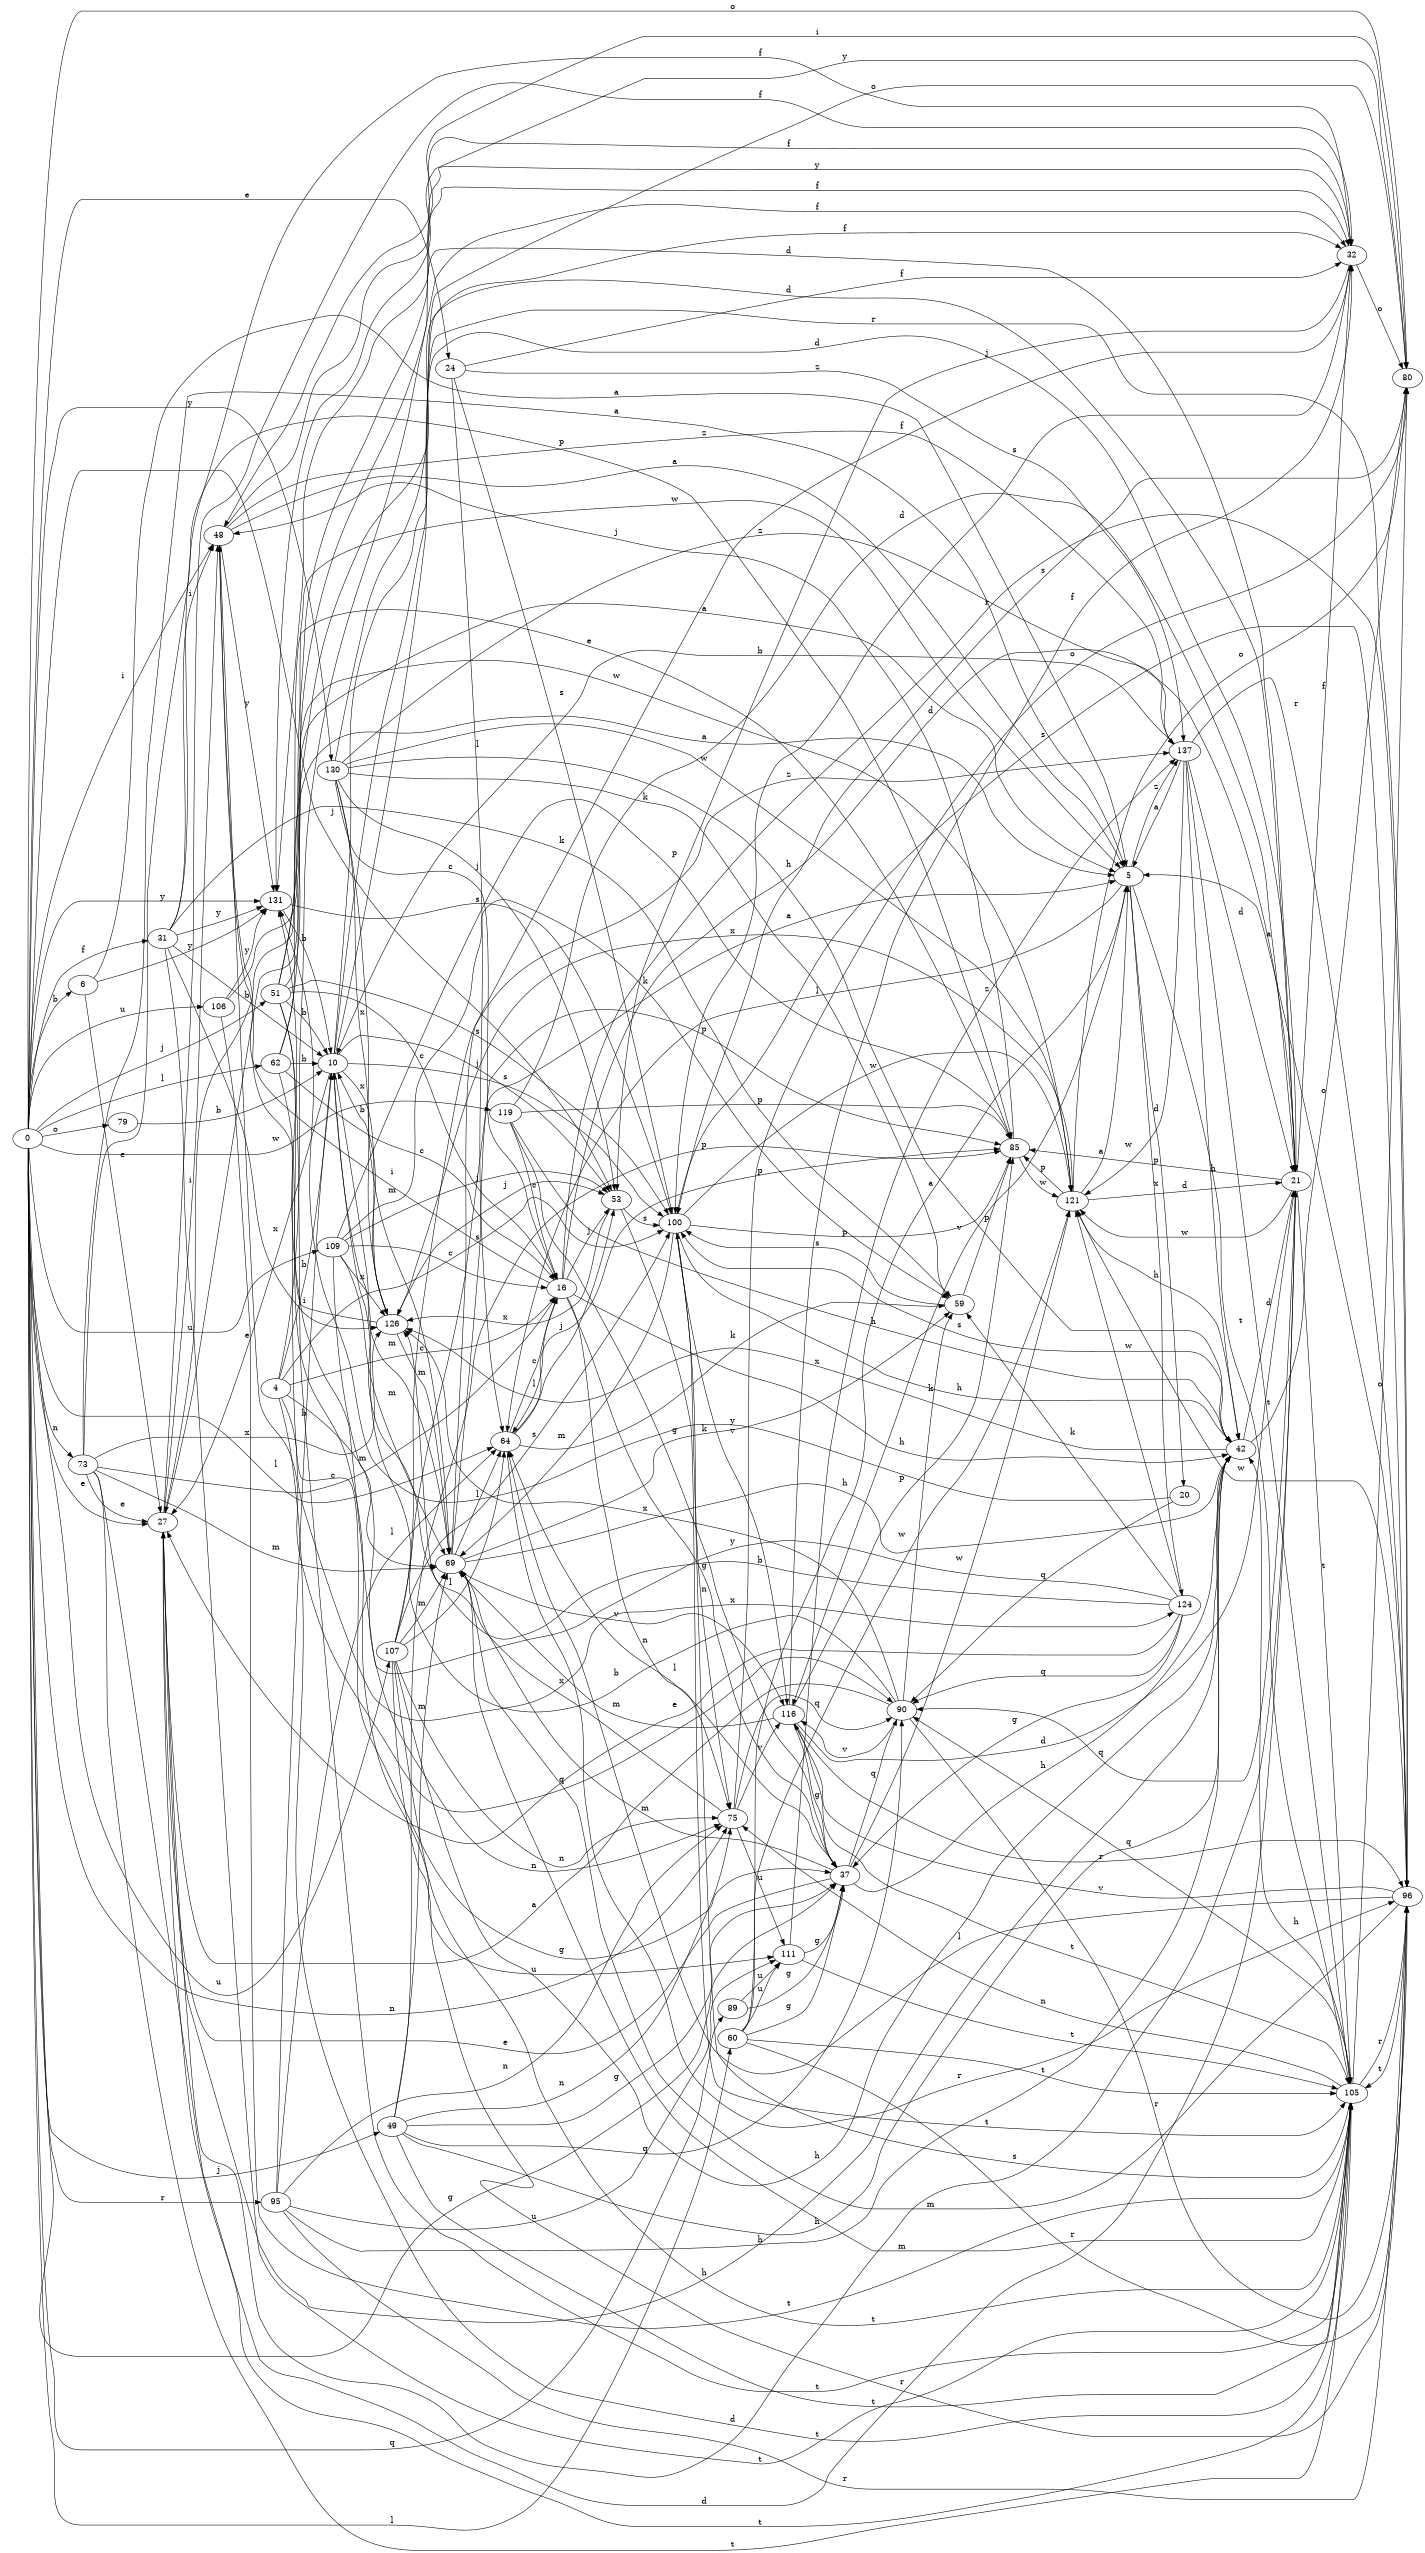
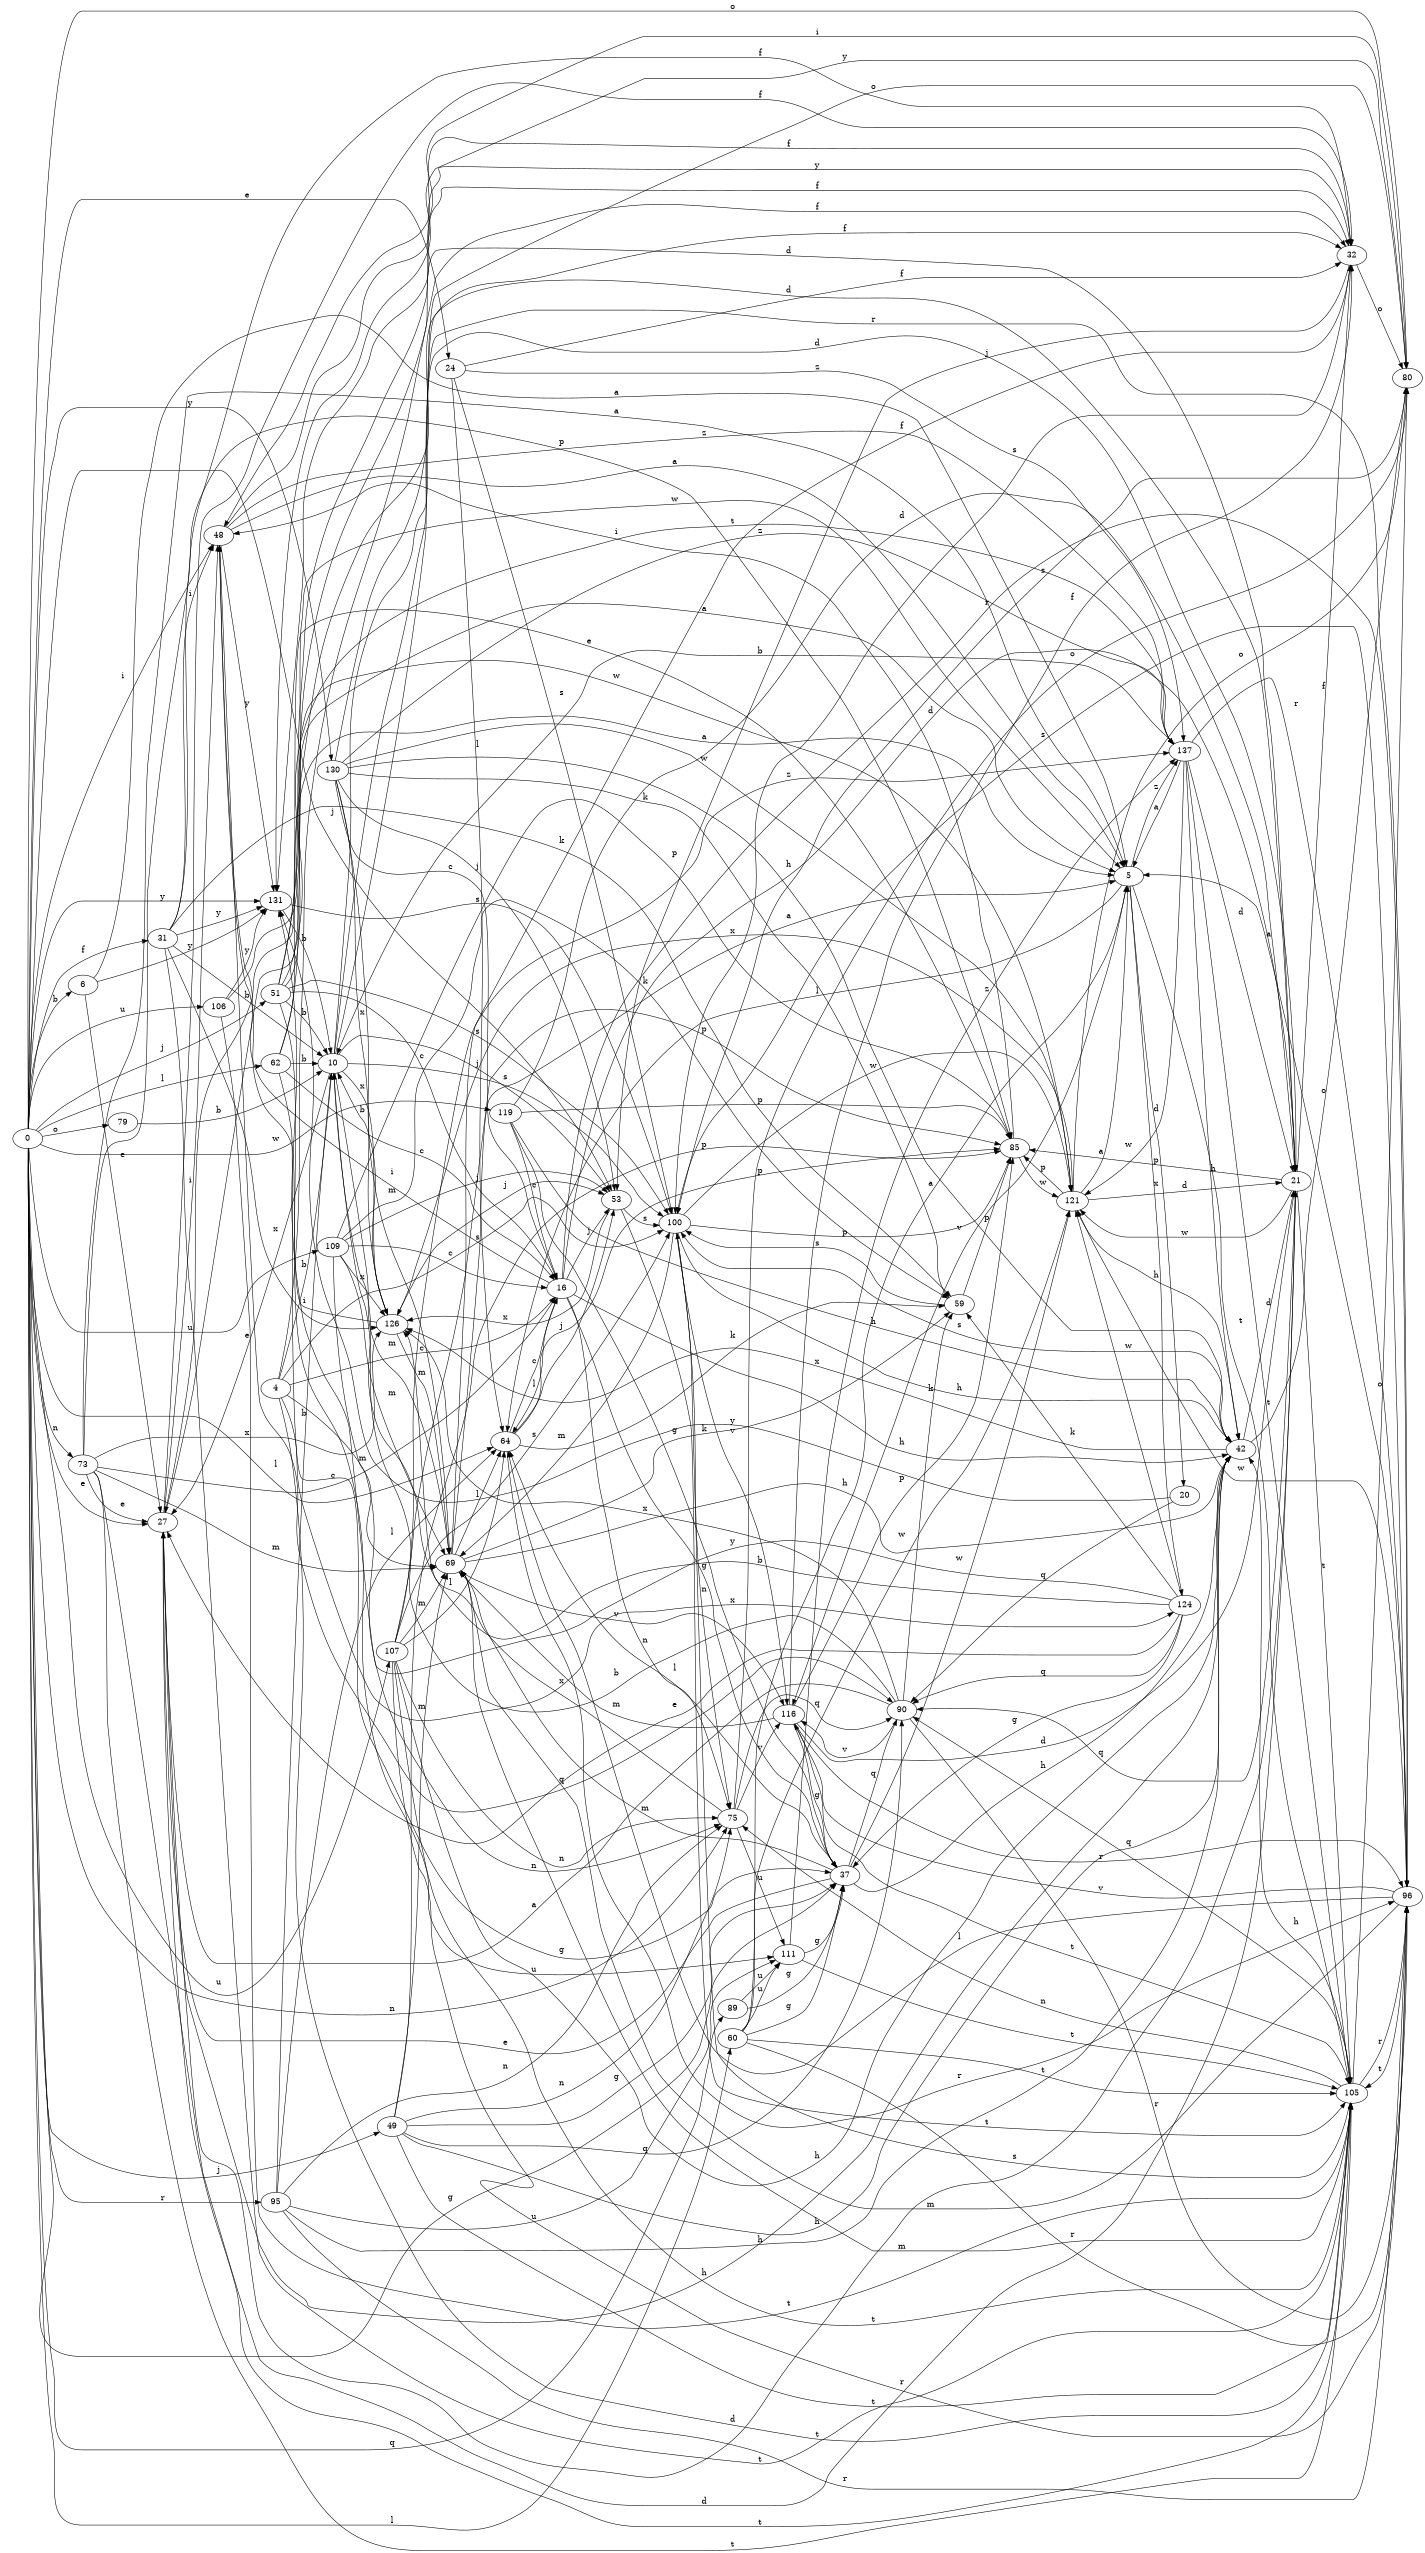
edge "85" -> "48": label "j" -> "i"
edge "51" -> "105": now "51" -> "137"
